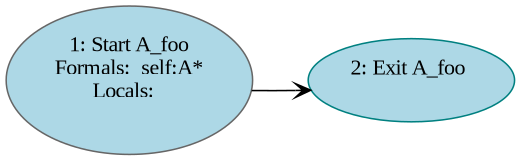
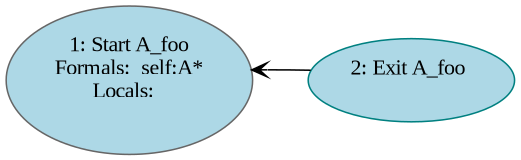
edge "1: Start A_foo Formals:  self:A* Locals:" -> "2: Exit A_foo": reversed
